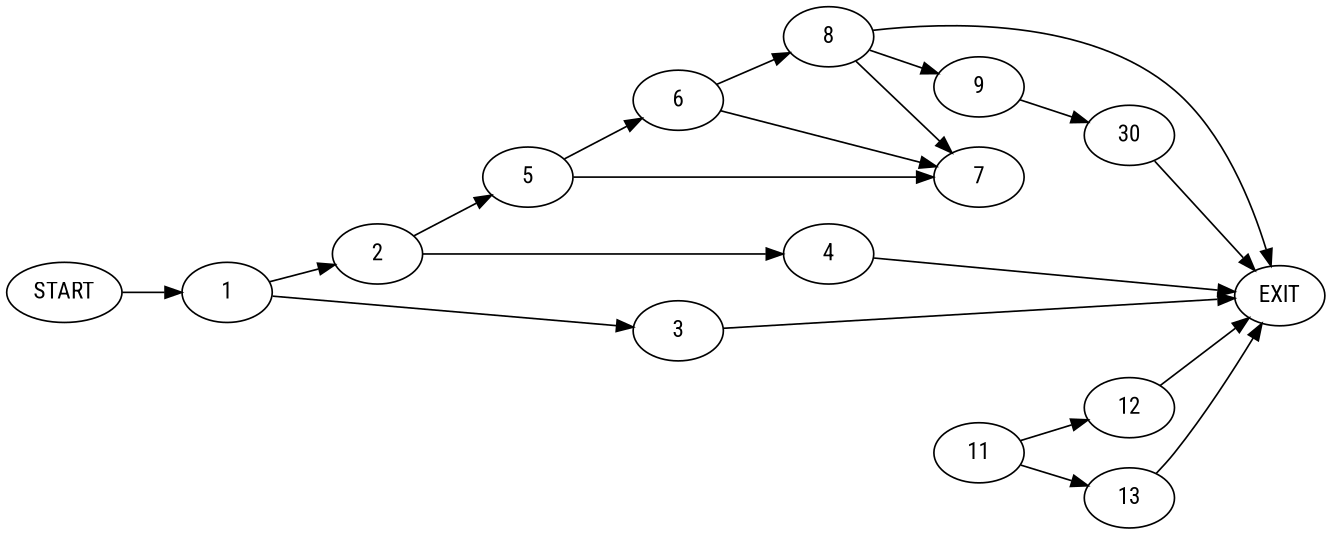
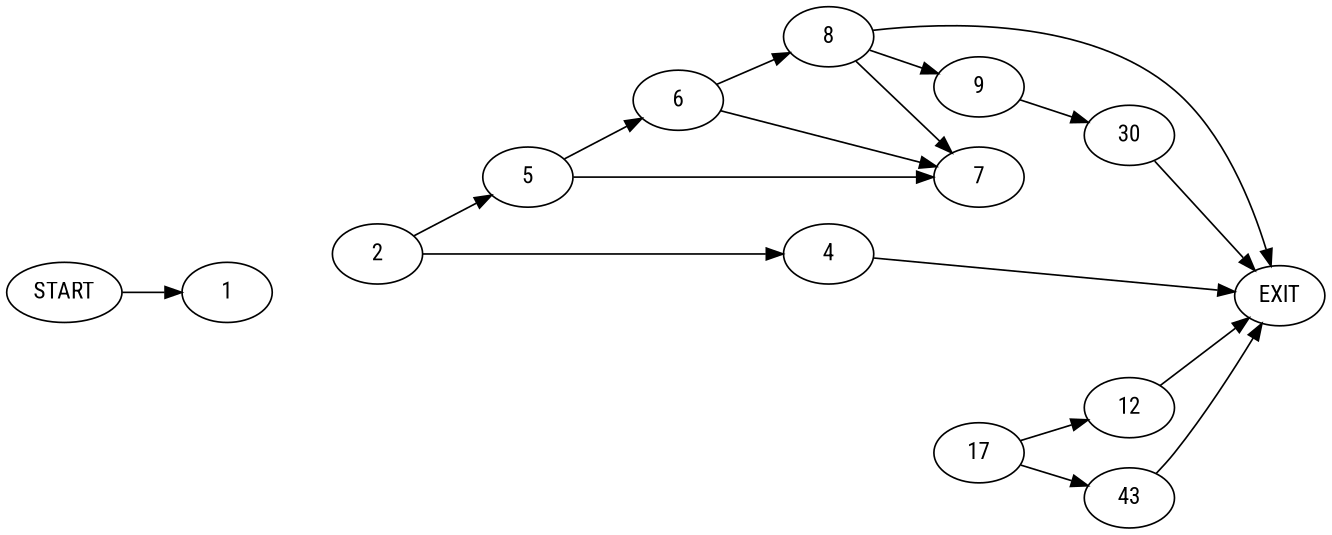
edge "1" -> "2": removed
node "3": removed
node "11": label "11" -> "17"
node "13": label "13" -> "43"
